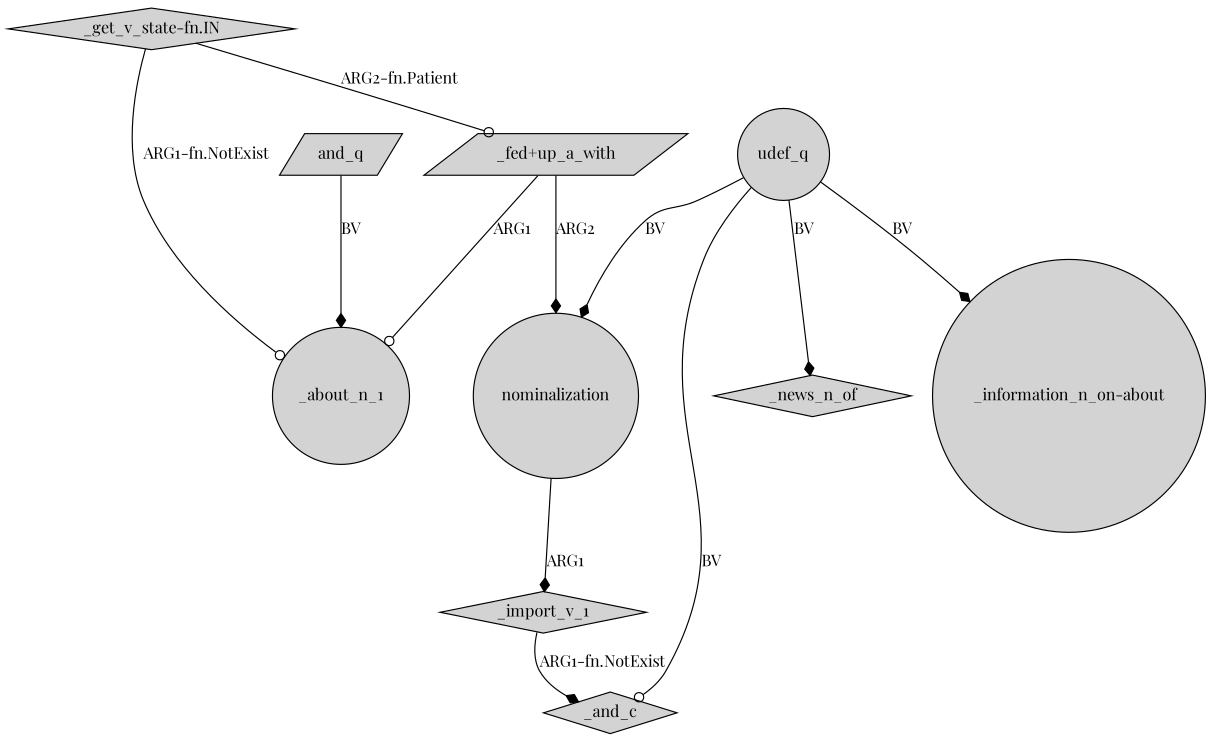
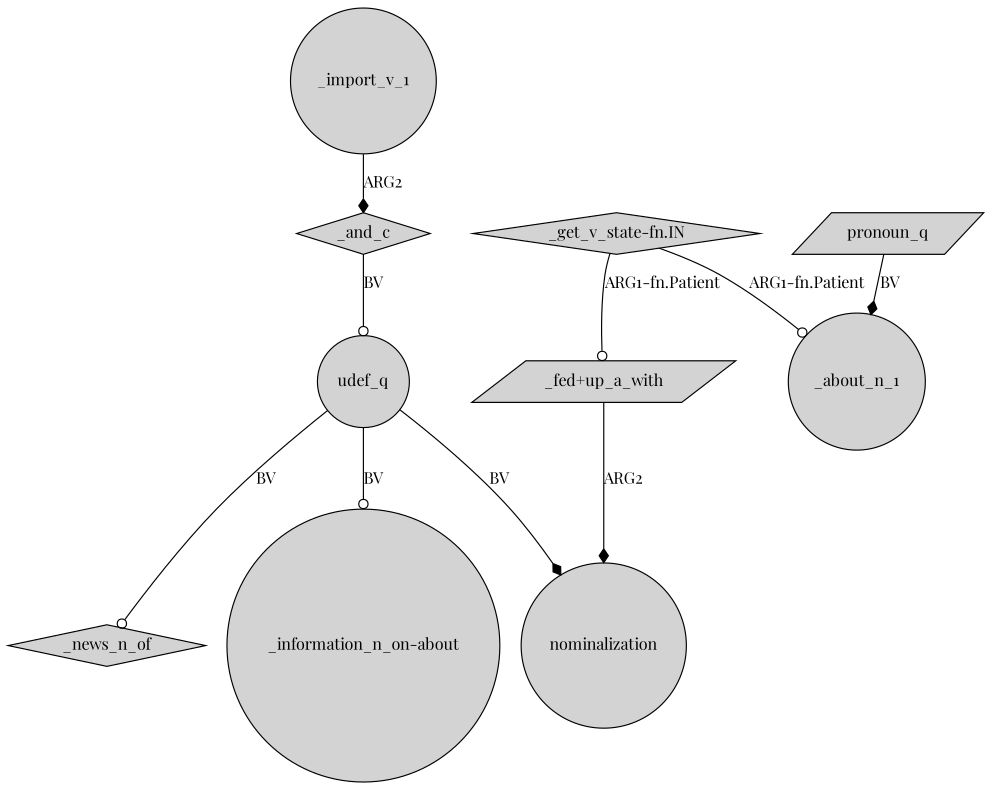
edge "_get_v_state-fn.IN" -> "_fed+up_a_with": label "ARG2-fn.Patient" -> "ARG1-fn.Patient"
edge "_get_v_state-fn.IN" -> "_about_n_1": label "ARG1-fn.NotExist" -> "ARG1-fn.Patient"
node "and_q": label "and_q" -> "pronoun_q"
edge "udef_q" -> "_information_n_on-about": arrowhead diamond -> odot
edge "_fed+up_a_with" -> "_about_n_1": removed, label "ARG1"
edge "udef_q" -> "_news_n_of": arrowhead diamond -> odot
edge "udef_q" -> "_and_c": reversed
edge "nominalization" -> "_import_v_1": removed, label "ARG1"
node "_import_v_1": shape diamond -> circle
edge "_import_v_1" -> "_and_c": label "ARG1-fn.NotExist" -> "ARG2"
